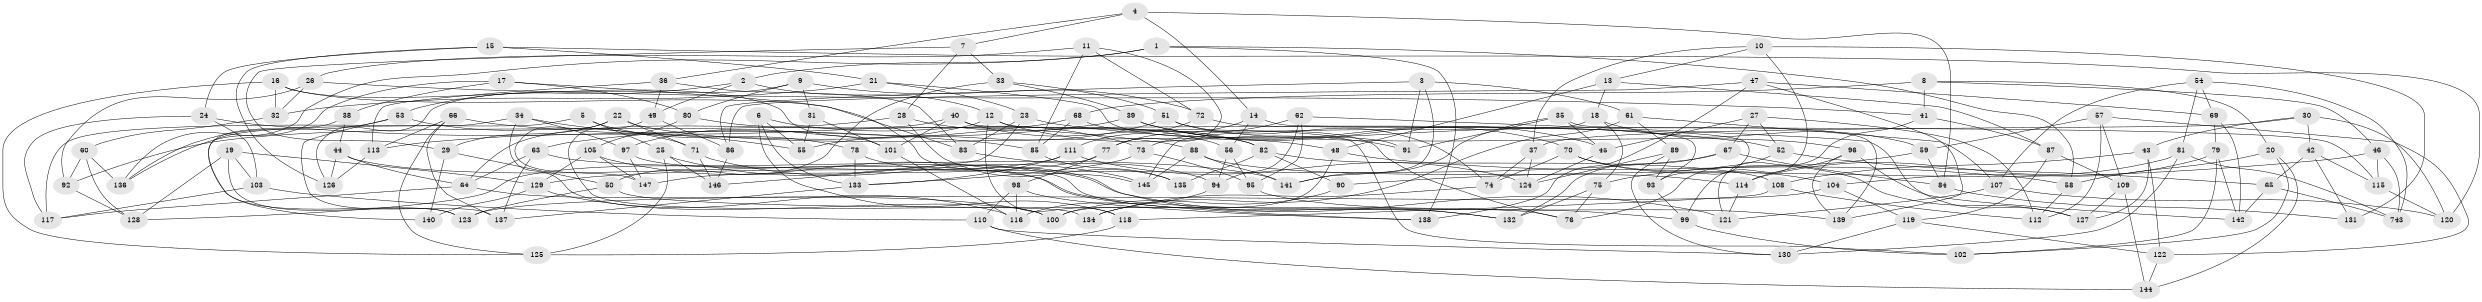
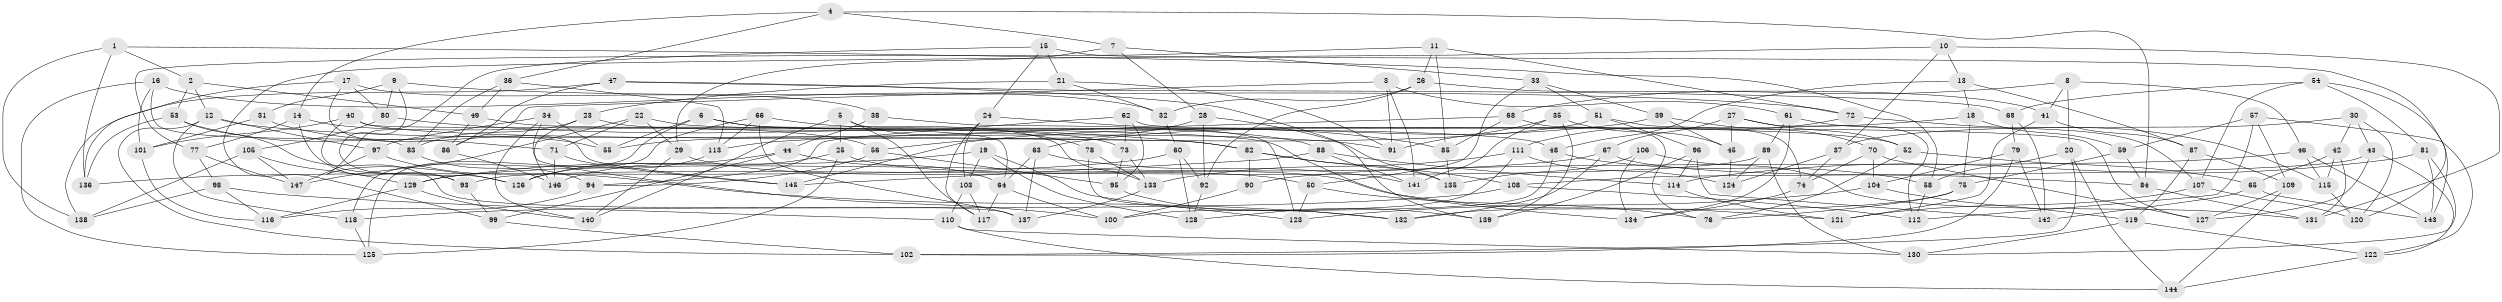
node "106": added
edge "5" -- "140": added
node "743": label "743" -> "143"
